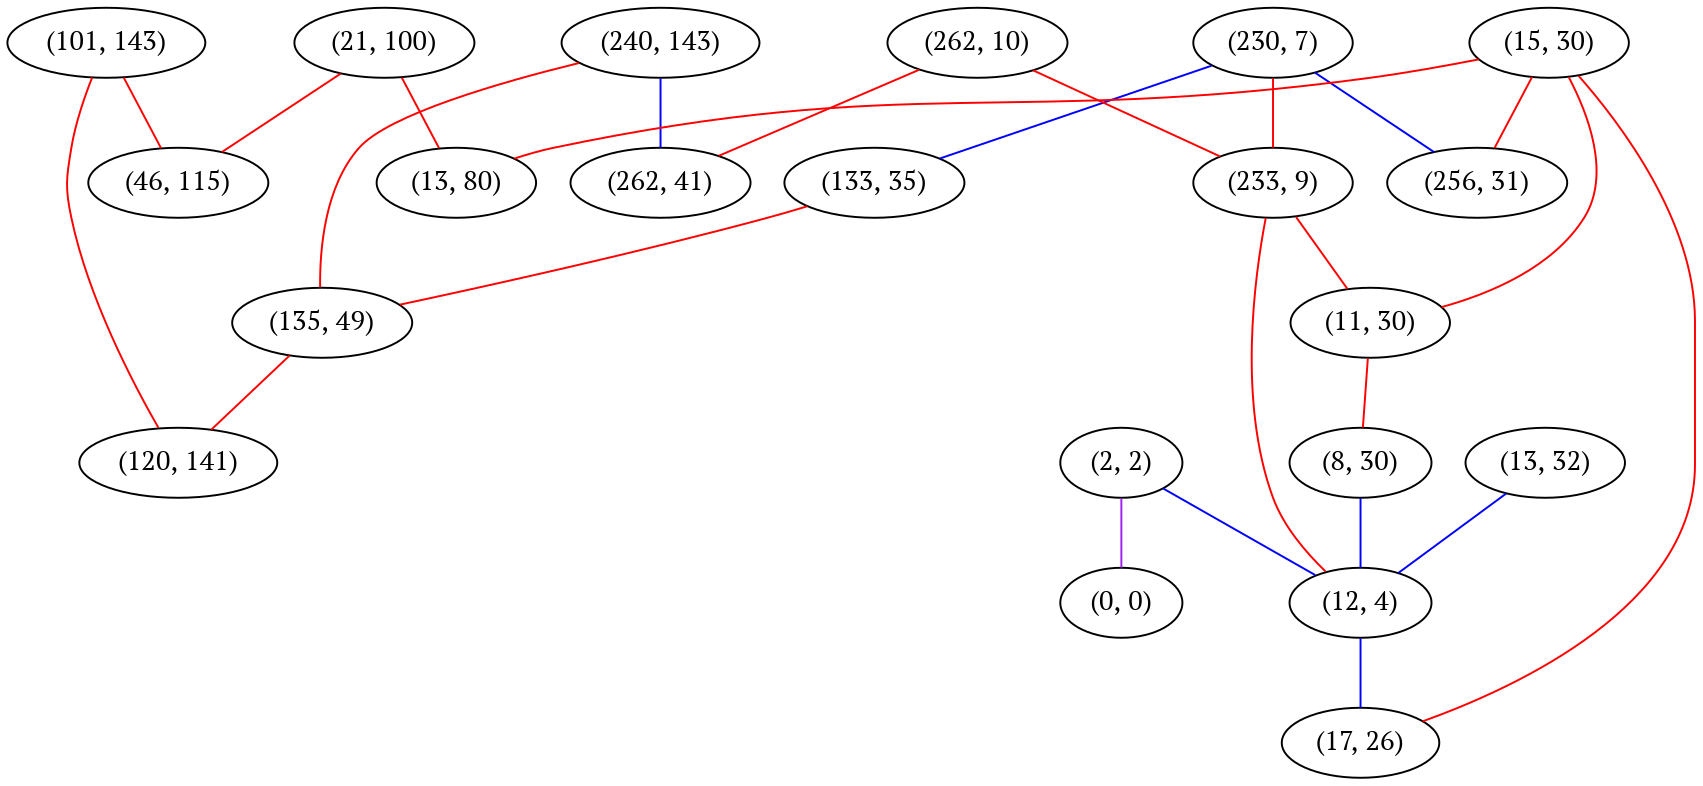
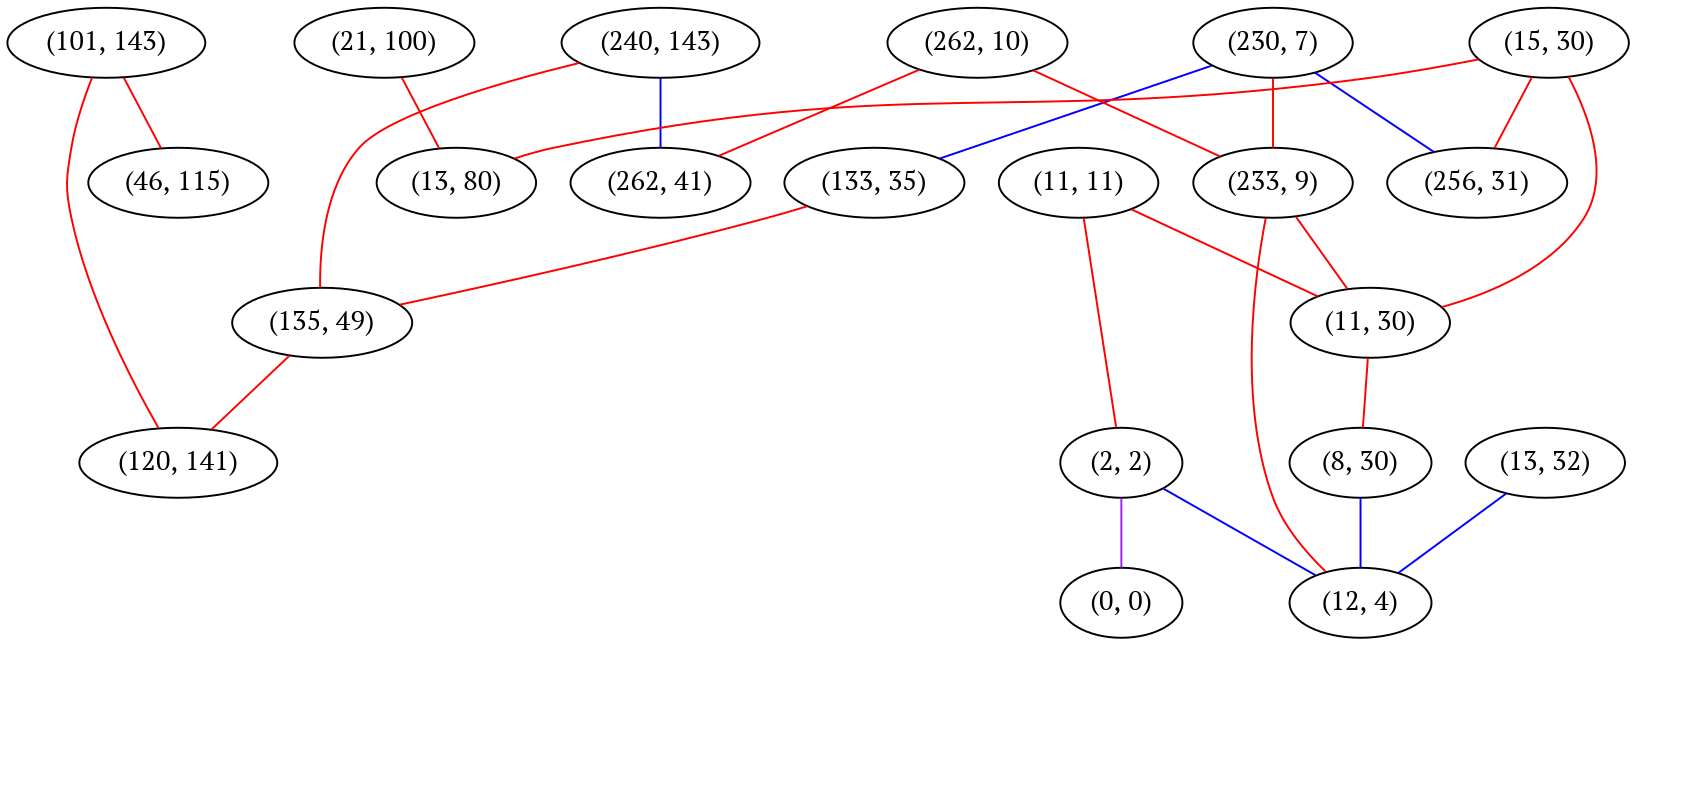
edge "(21, 100)" -- "(46, 115)": removed
node "(11, 11)": added
node "(17, 26)": removed
